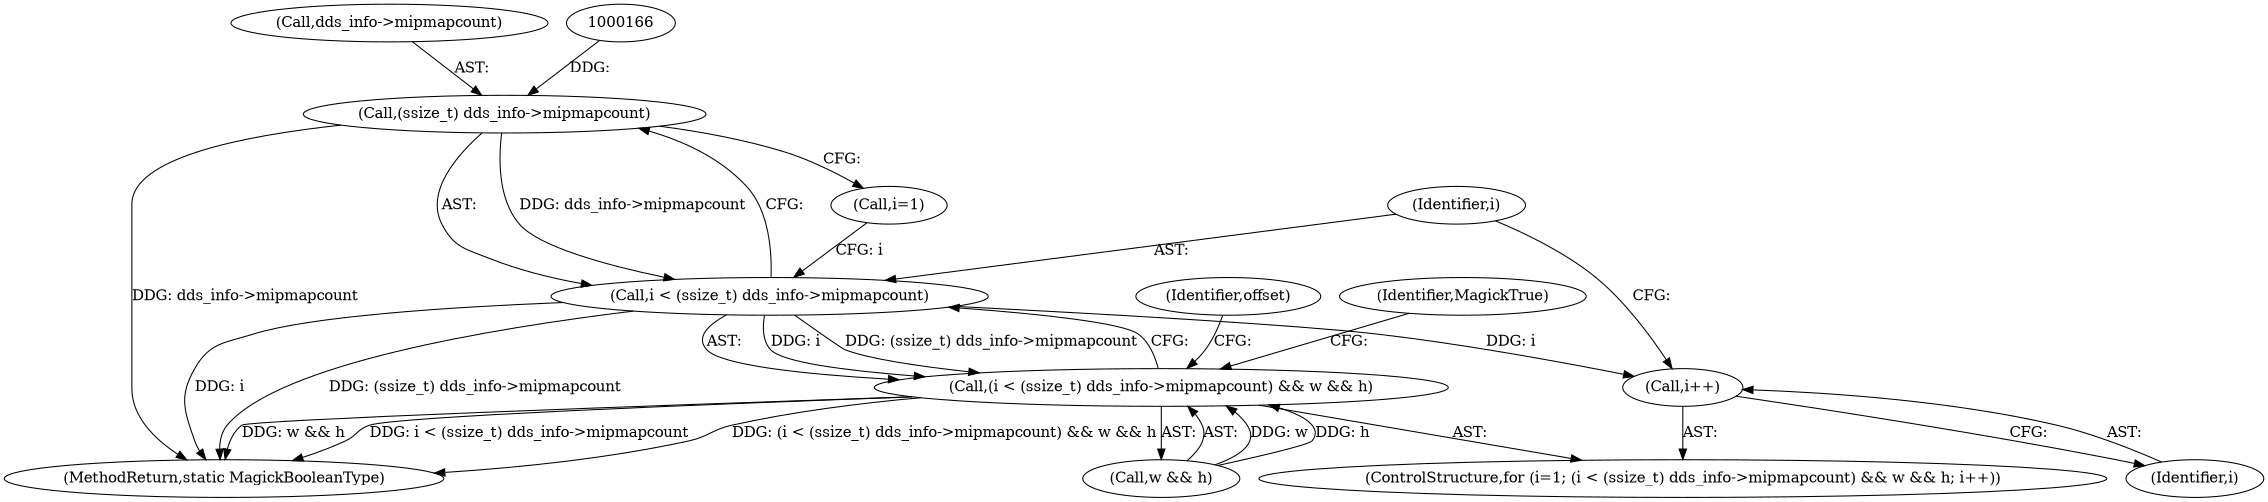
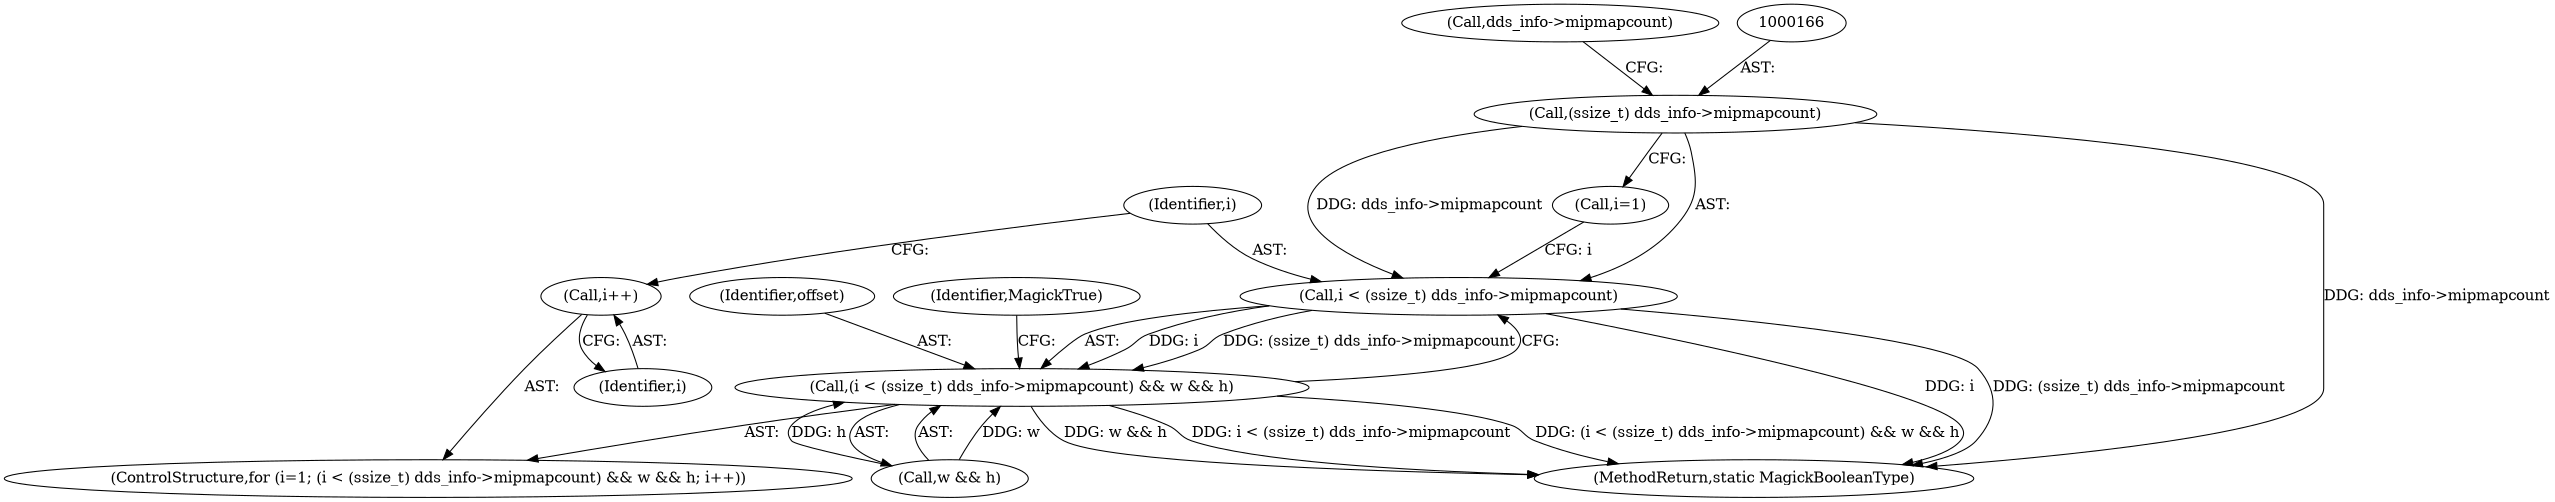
edge "(Call,dds_info->mipmapcount)" -> "(Call,(ssize_t) dds_info->mipmapcount)": label "AST: " -> "CFG: "
edge "1000166" -> "(Call,(ssize_t) dds_info->mipmapcount)": label "DDG: " -> "AST: "
edge "(Call,i < (ssize_t) dds_info->mipmapcount)" -> "(Call,(ssize_t) dds_info->mipmapcount)": removed, label "CFG:"
edge "(Call,i < (ssize_t) dds_info->mipmapcount)" -> "(Call,i++)": removed, label "DDG: i"
edge "(Identifier,offset)" -> "(Call,(i < (ssize_t) dds_info->mipmapcount) && w && h)": label "CFG: " -> "AST: "
